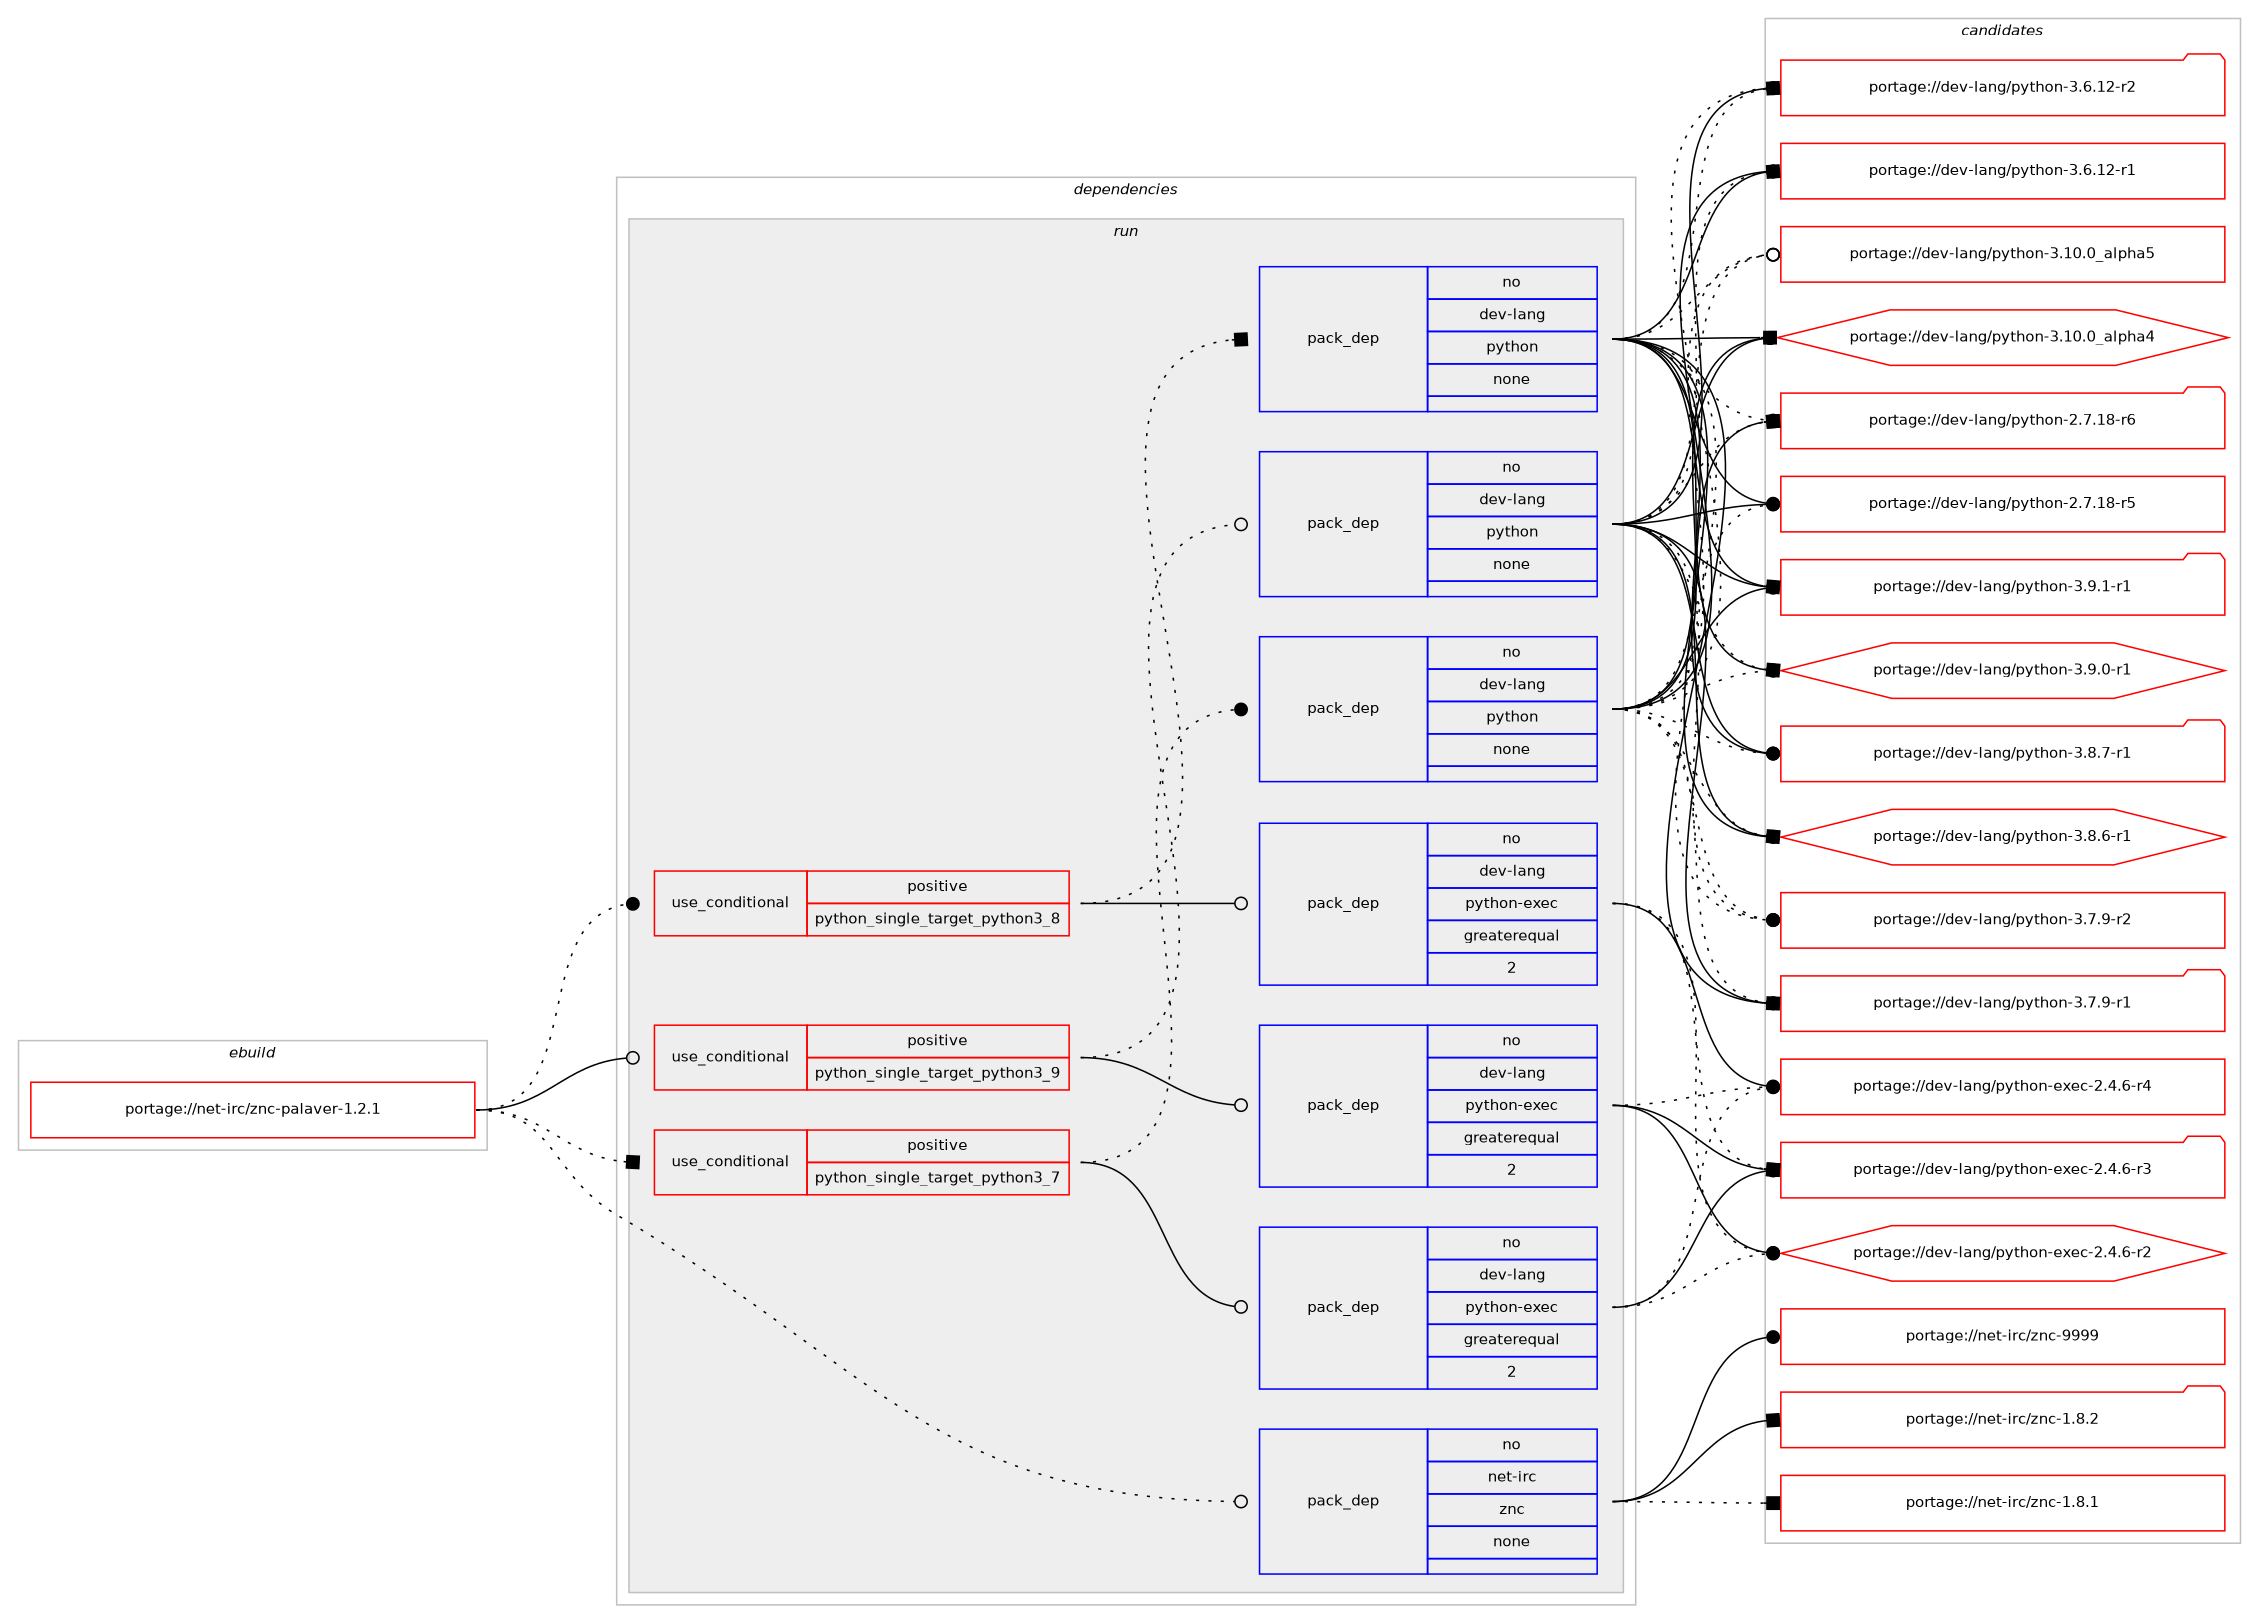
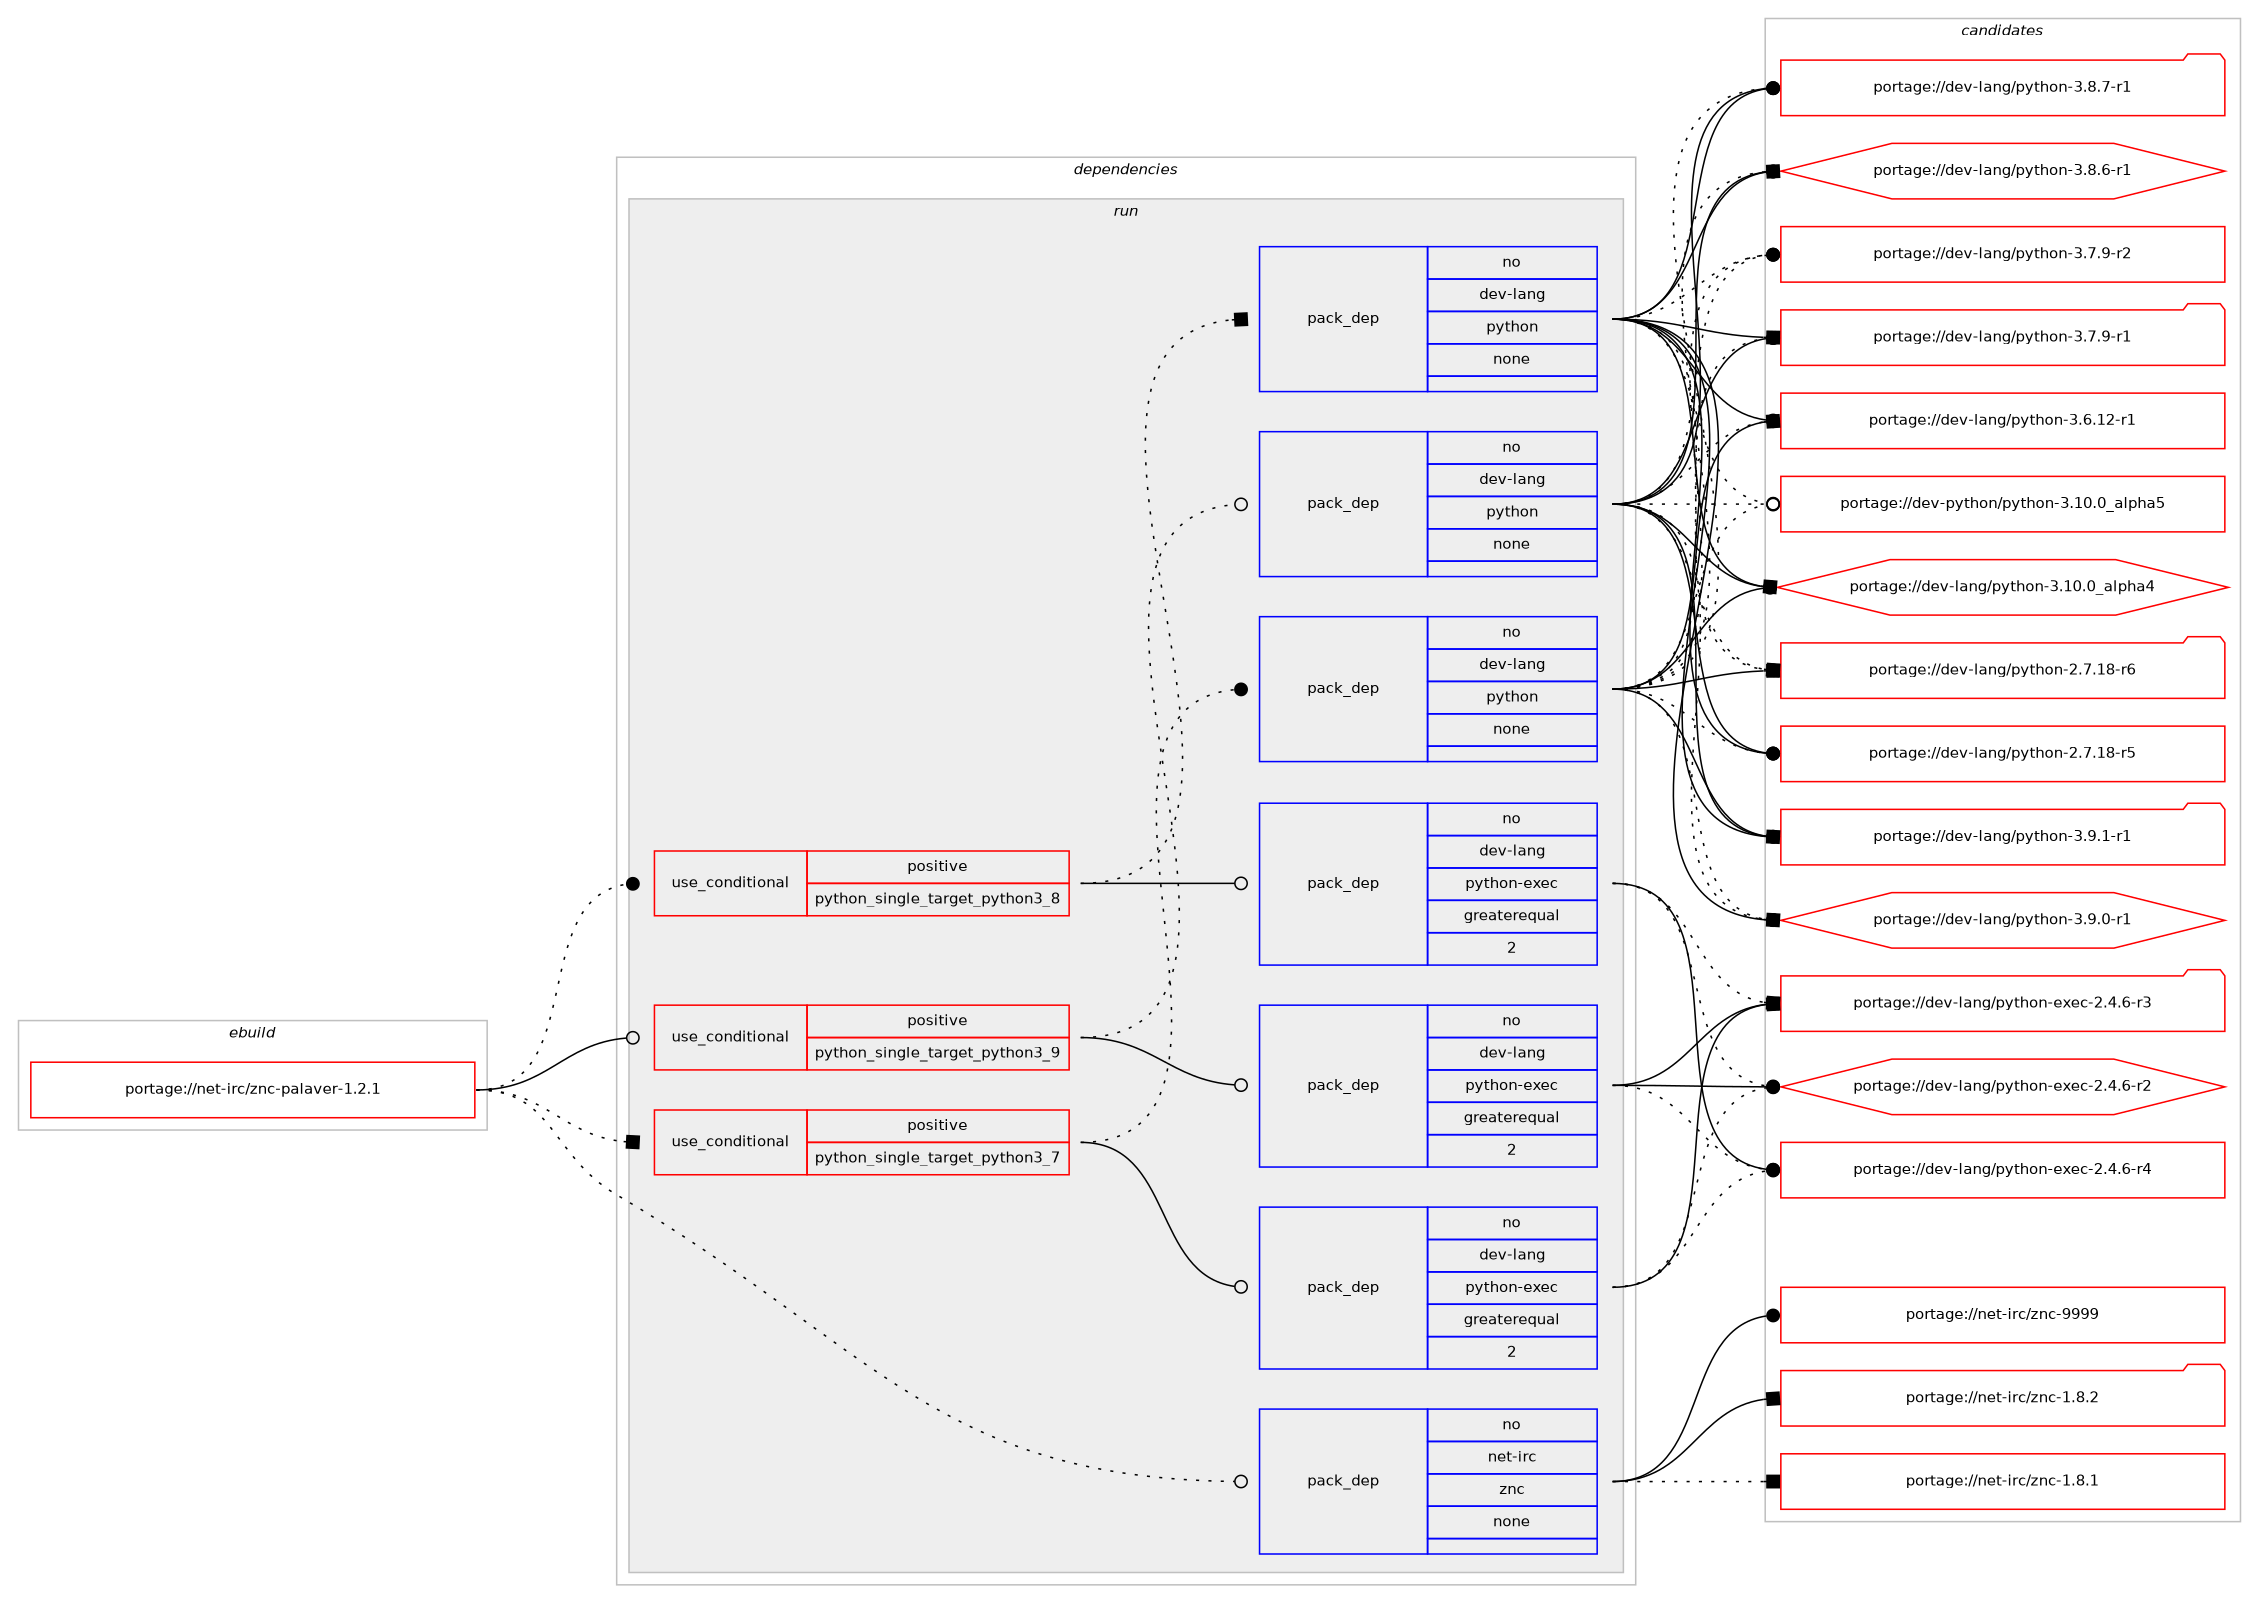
node "portage://dev-lang/python-3.6.12-r2": removed
node "portage://dev-lang/python-3.10.0_alpha5": label "portage://dev-lang/python-3.10.0_alpha5" -> "portage://dev-python/python-3.10.0_alpha5"
